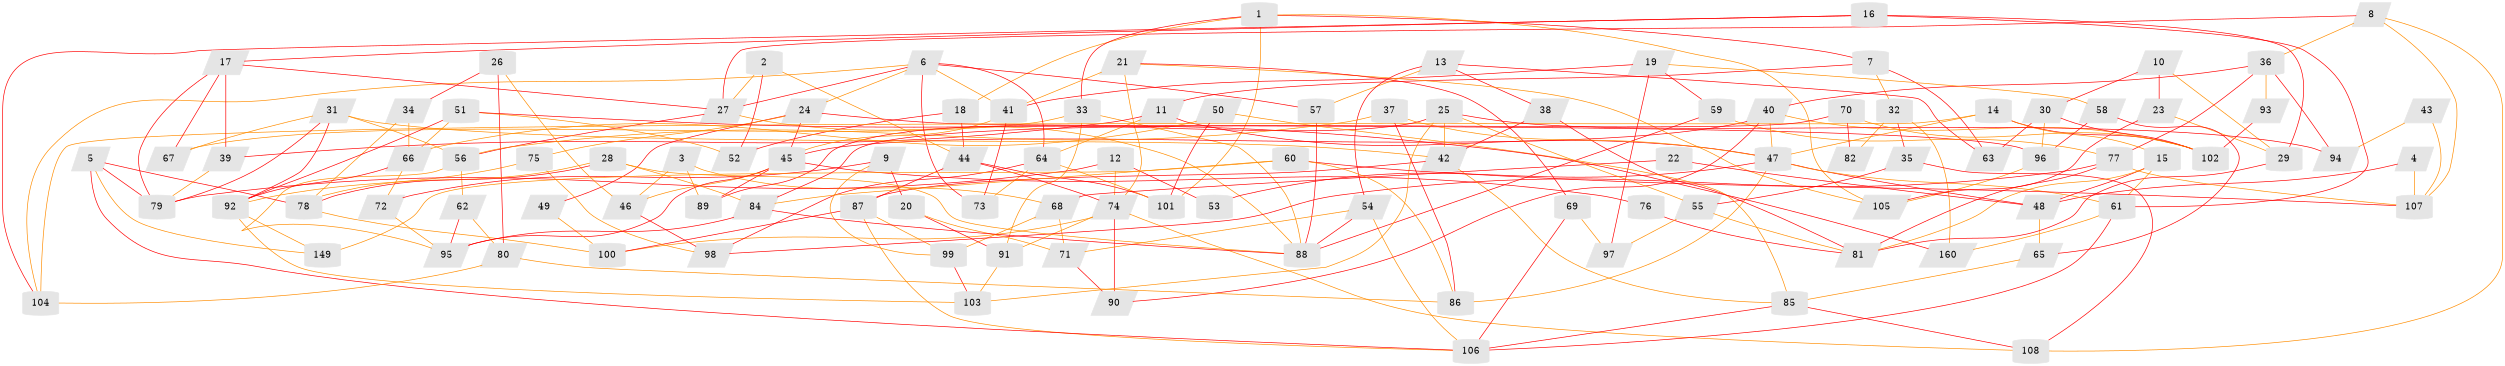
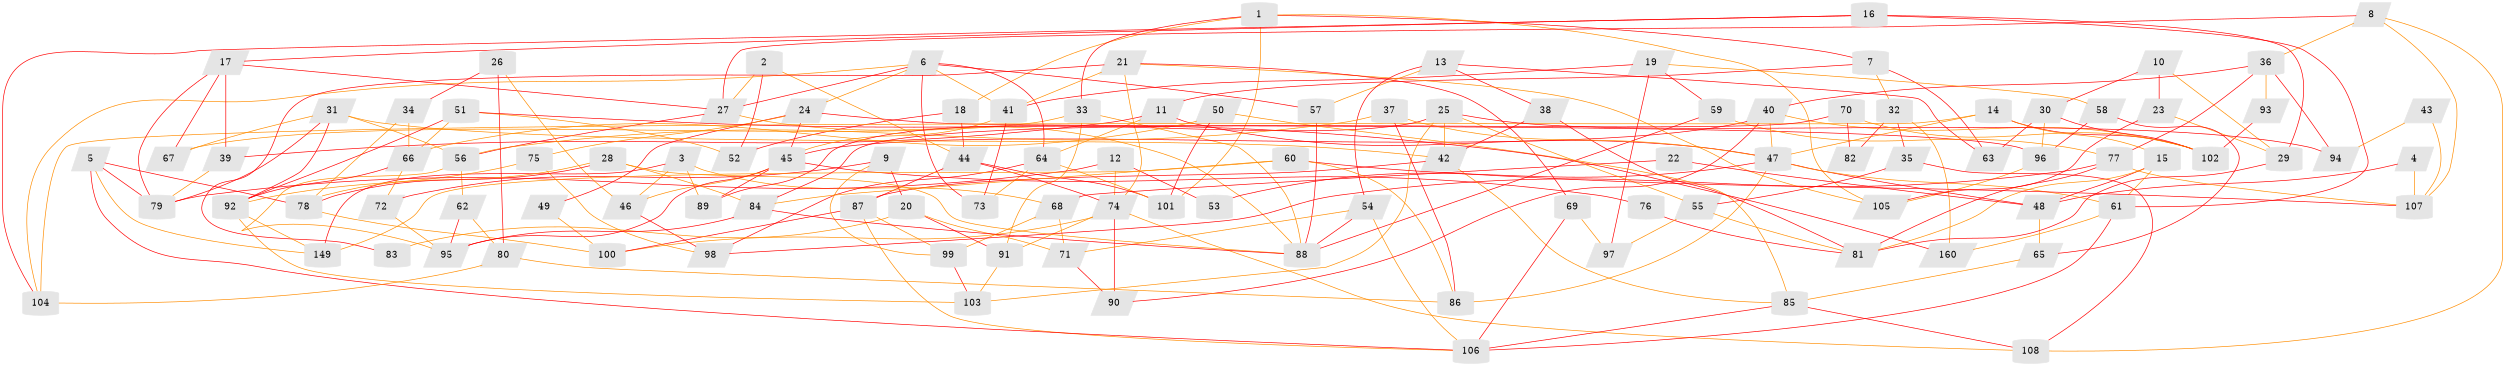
edge "32" -- "82": color darkorange -> red
edge "3" -- "149": added
node "83": added
